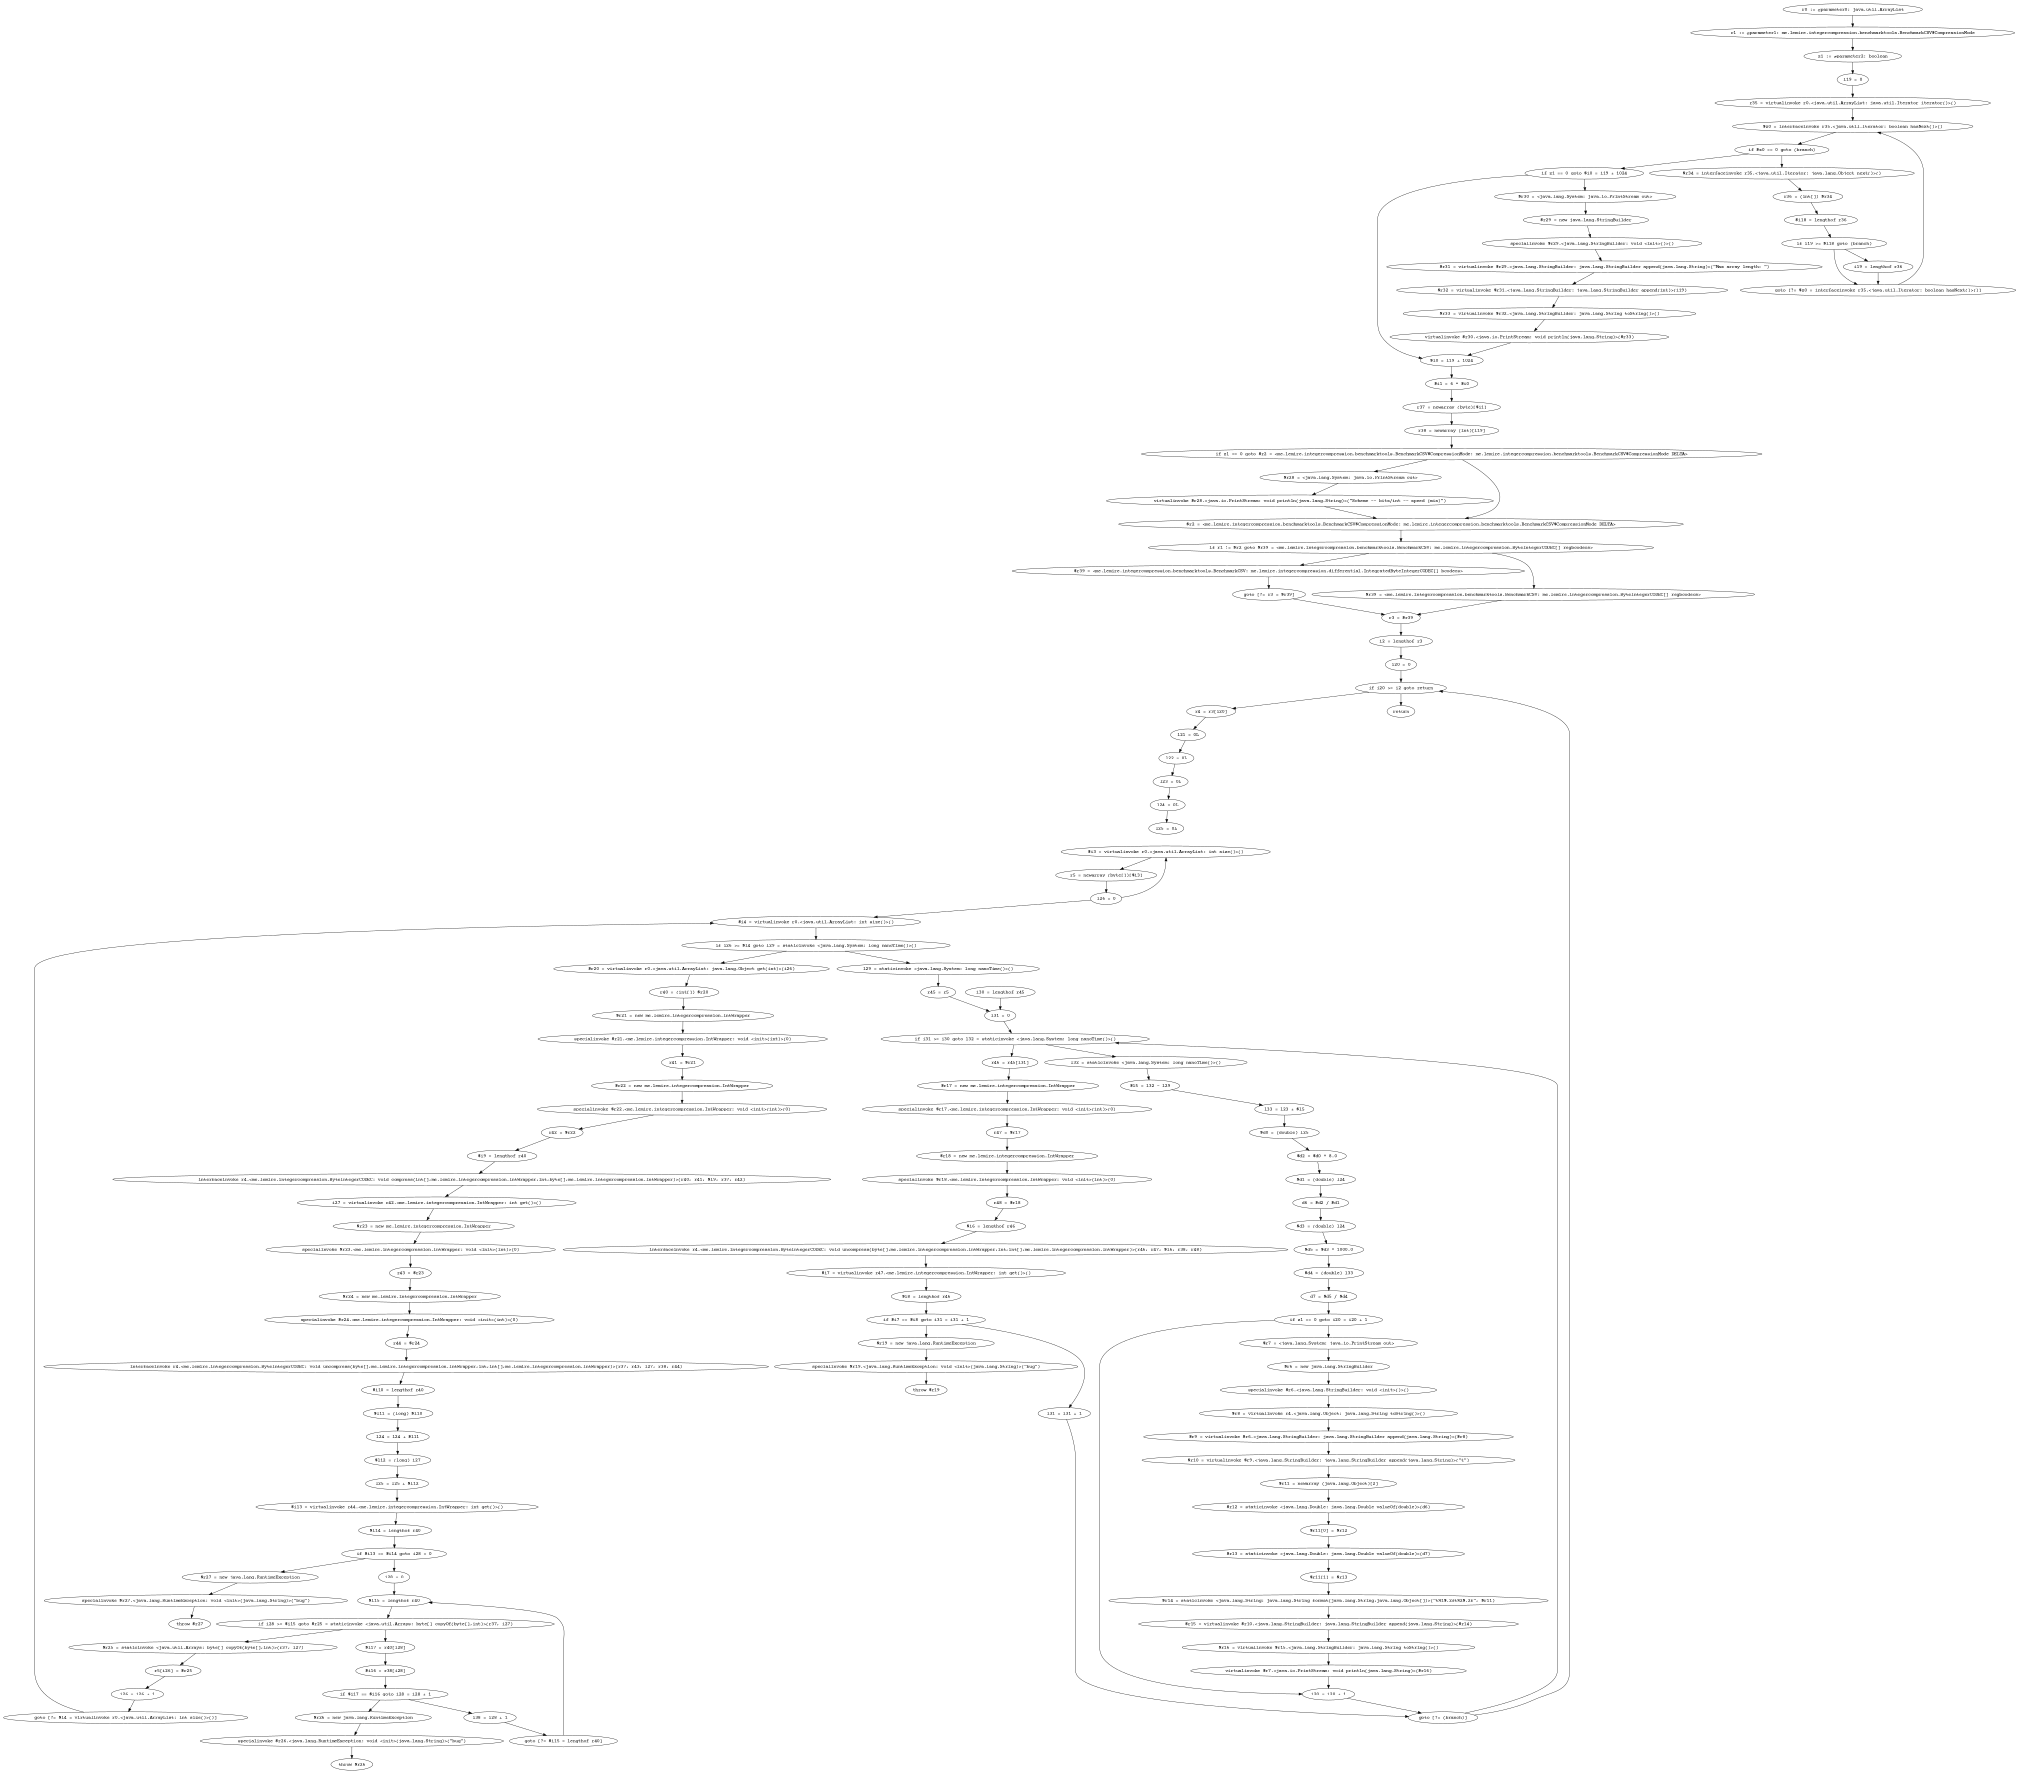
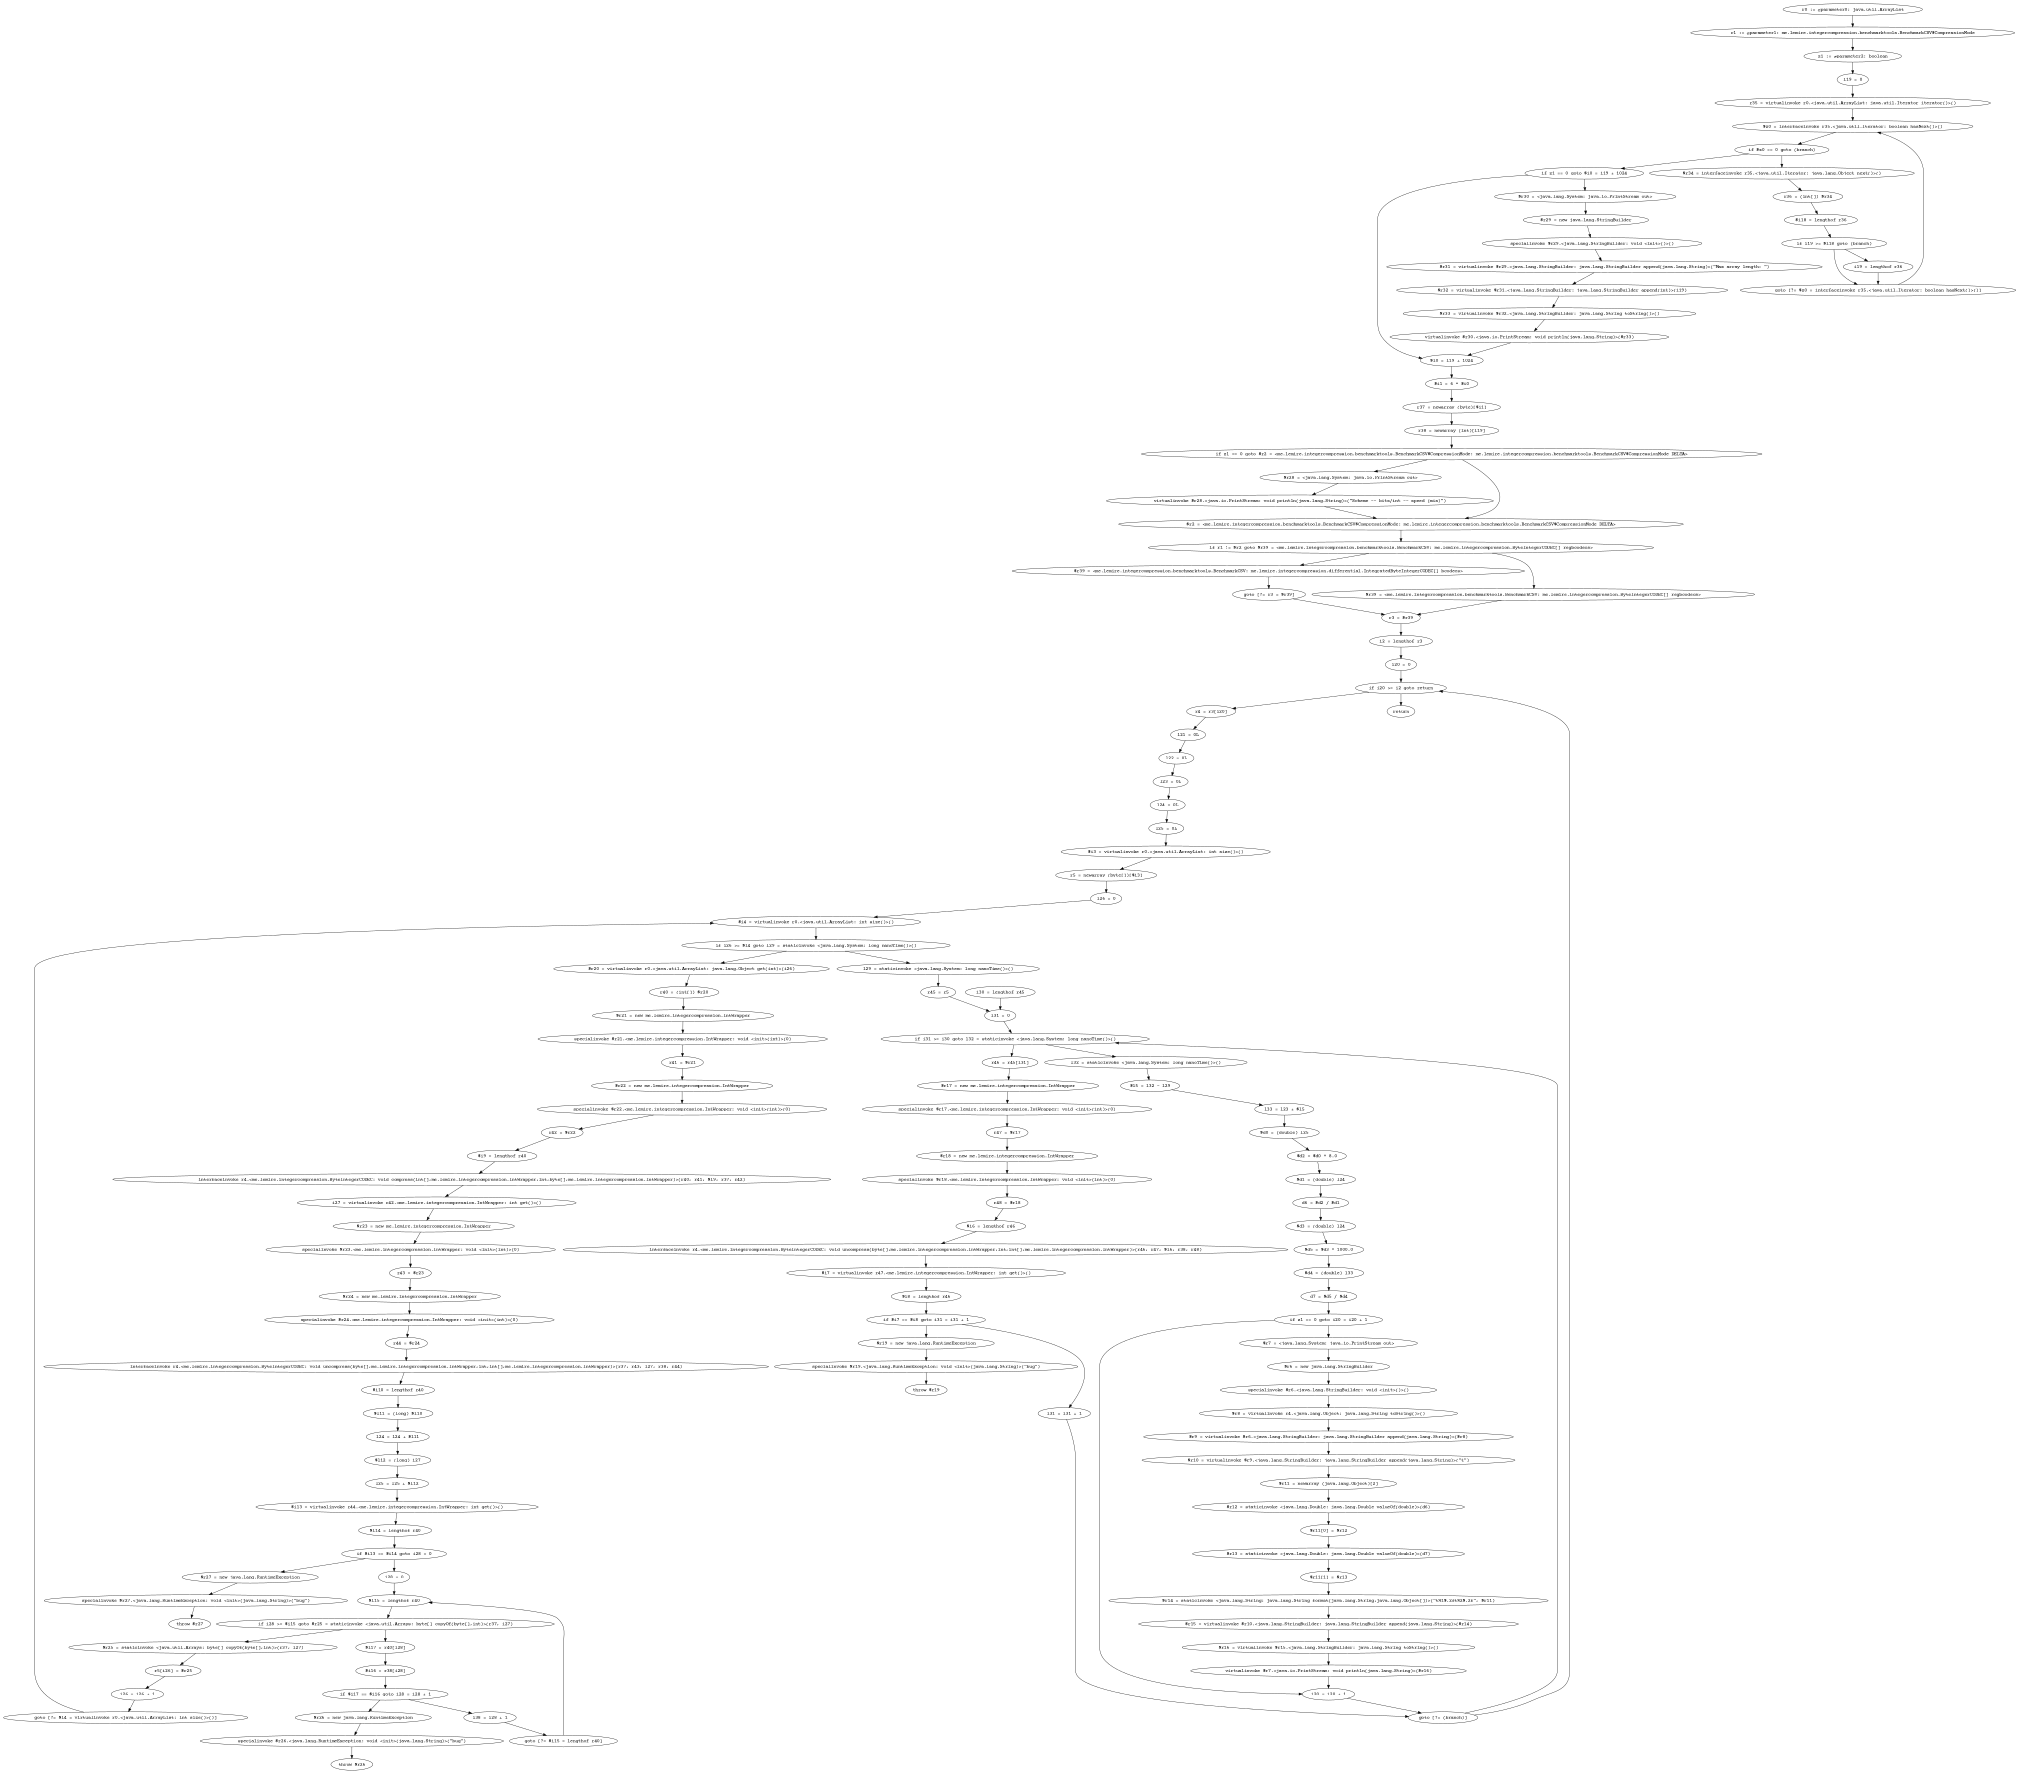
edge "i26 = 0" -> "$i3 = virtualinvoke r0.<java.util.ArrayList: int size()>()": now "l25 = 0L" -> "$i3 = virtualinvoke r0.<java.util.ArrayList: int size()>()"
